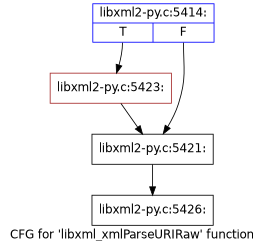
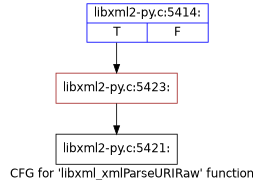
edge "libxml2-py.c:5414:" -> "libxml2-py.c:5421:": removed
node "libxml2-py.c:5426:": removed
